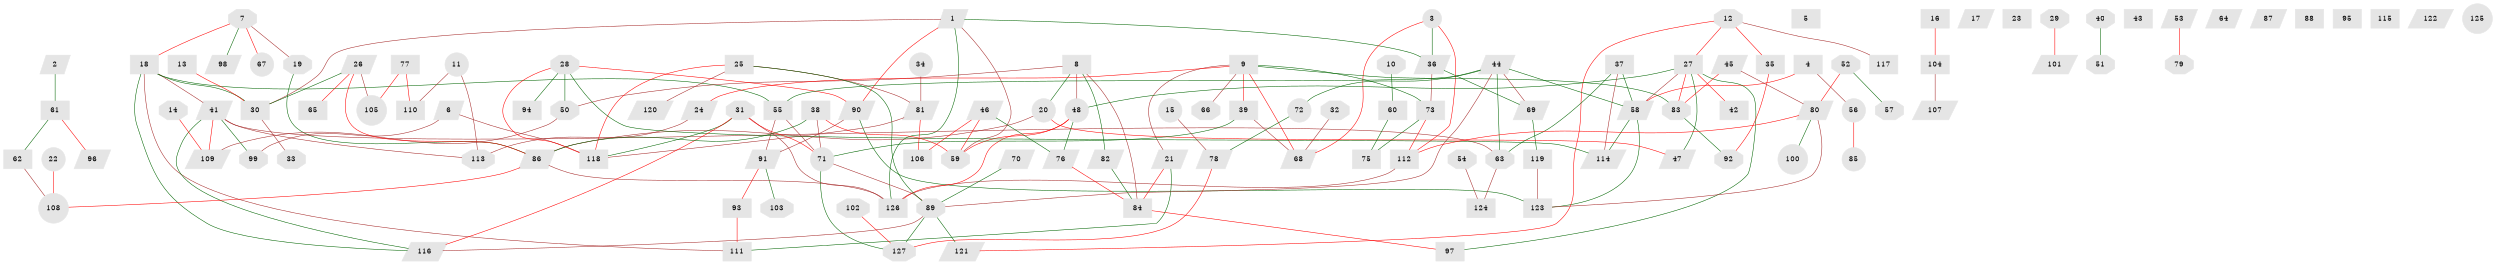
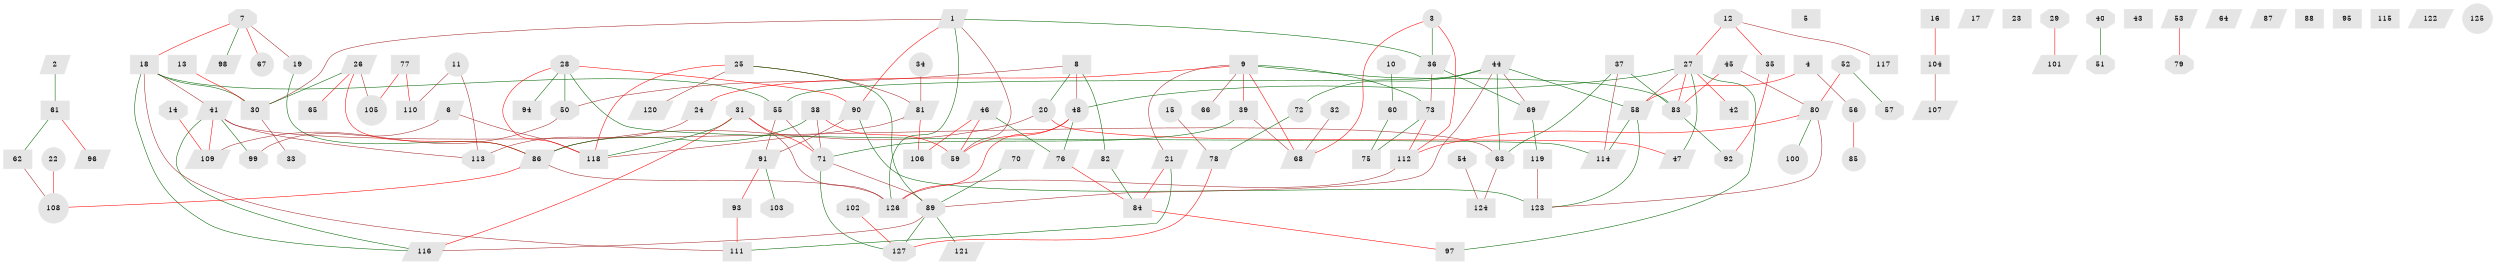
edge "37" -- "58": now "37" -- "83"
edge "8" -- "84": removed
edge "12" -- "121": removed
